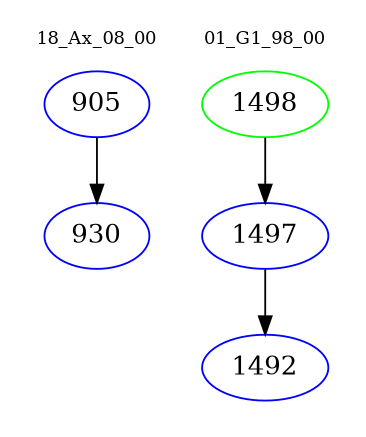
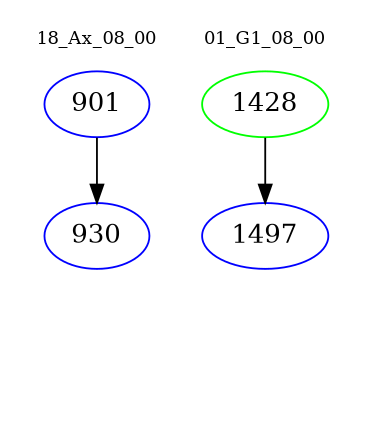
cluster "01_G1_98_00": label "01_G1_98_00" -> "01_G1_08_00"
node "905": label "905" -> "901"
node "1498": label "1498" -> "1428"
node "1492": removed
